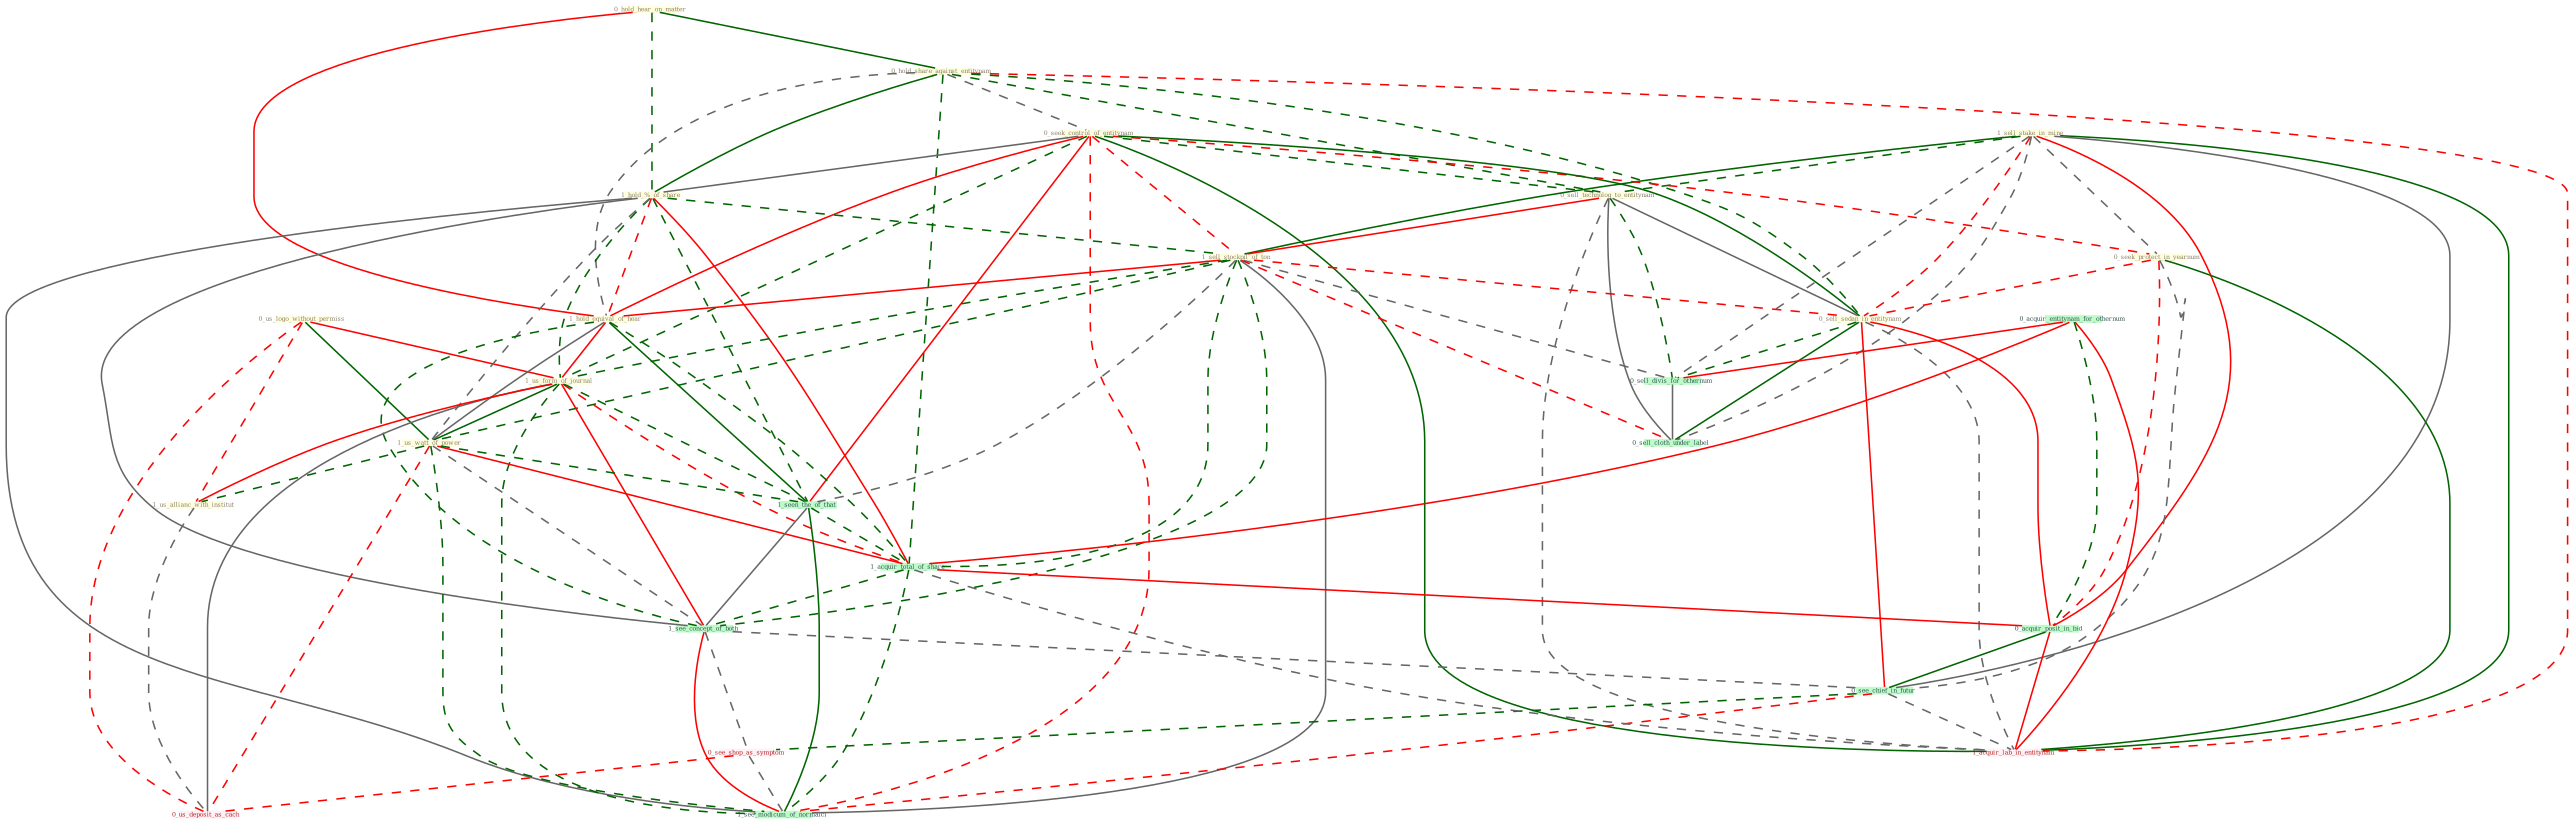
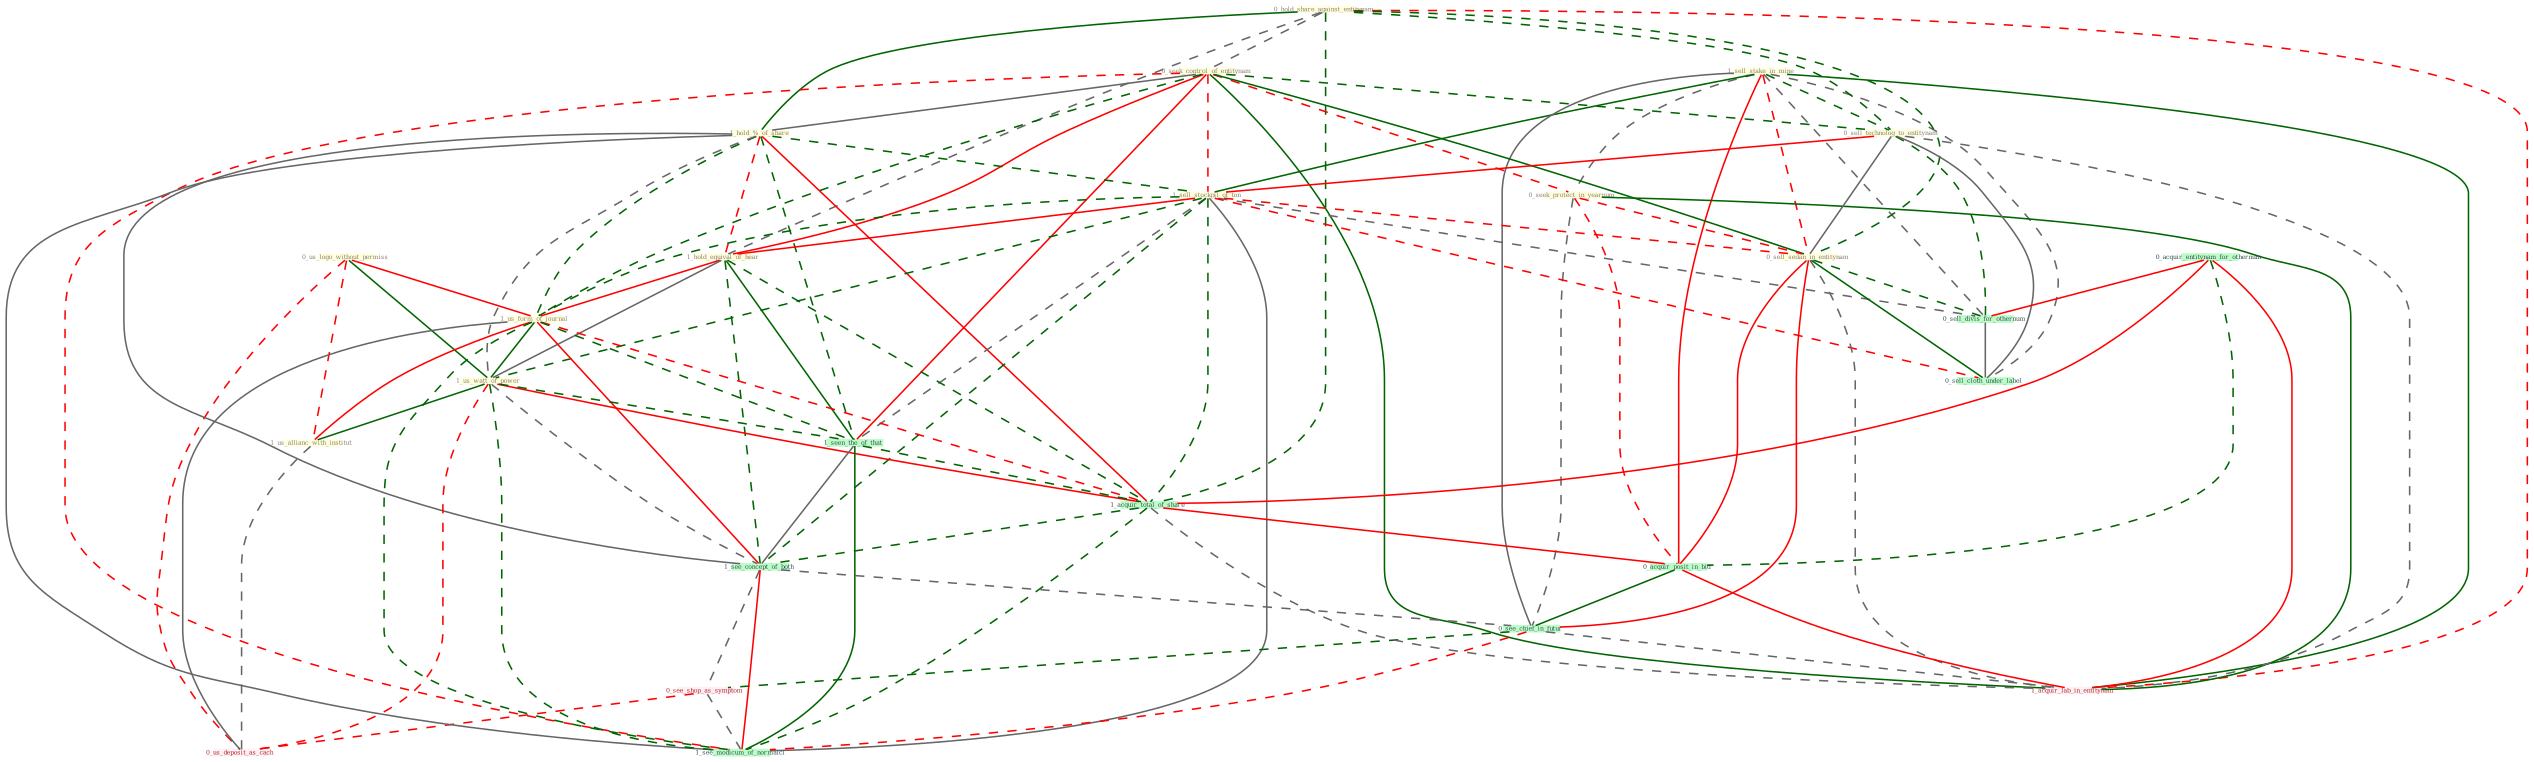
node "0_hold_hear_on_matter": removed
edge "1_us_watt_of_power" -- "1_us_allianc_with_institut": style dashed -> solid
